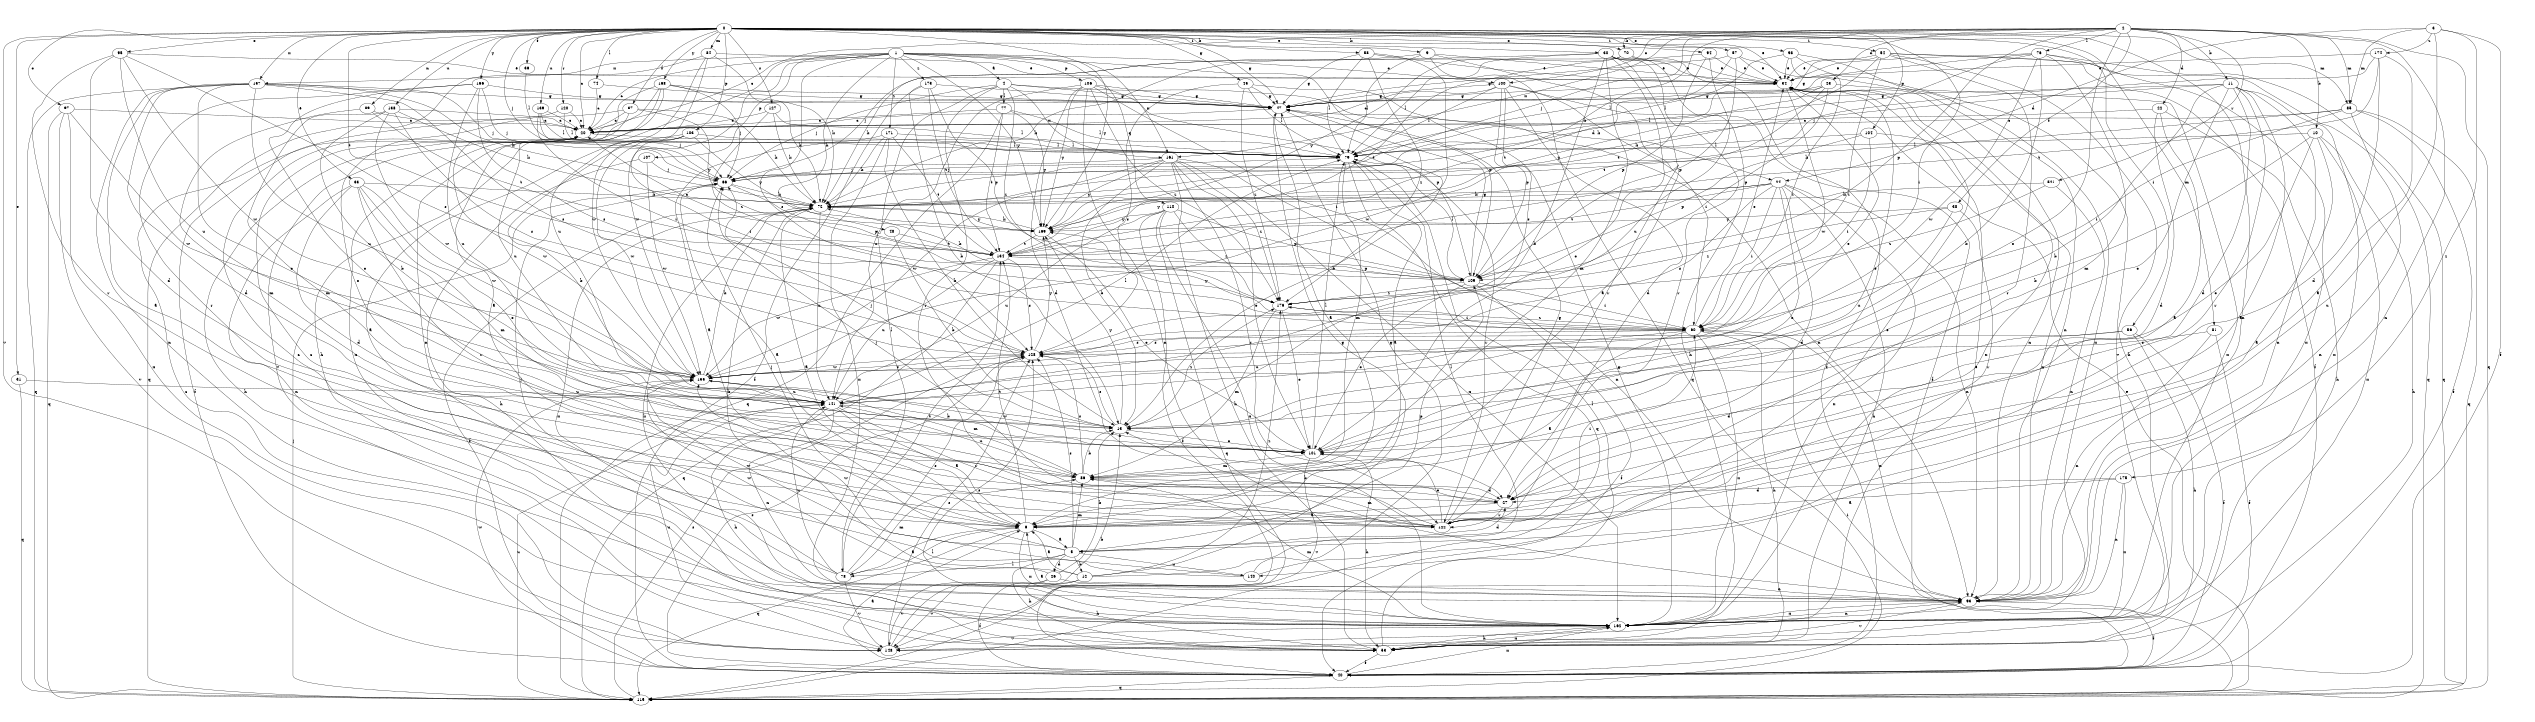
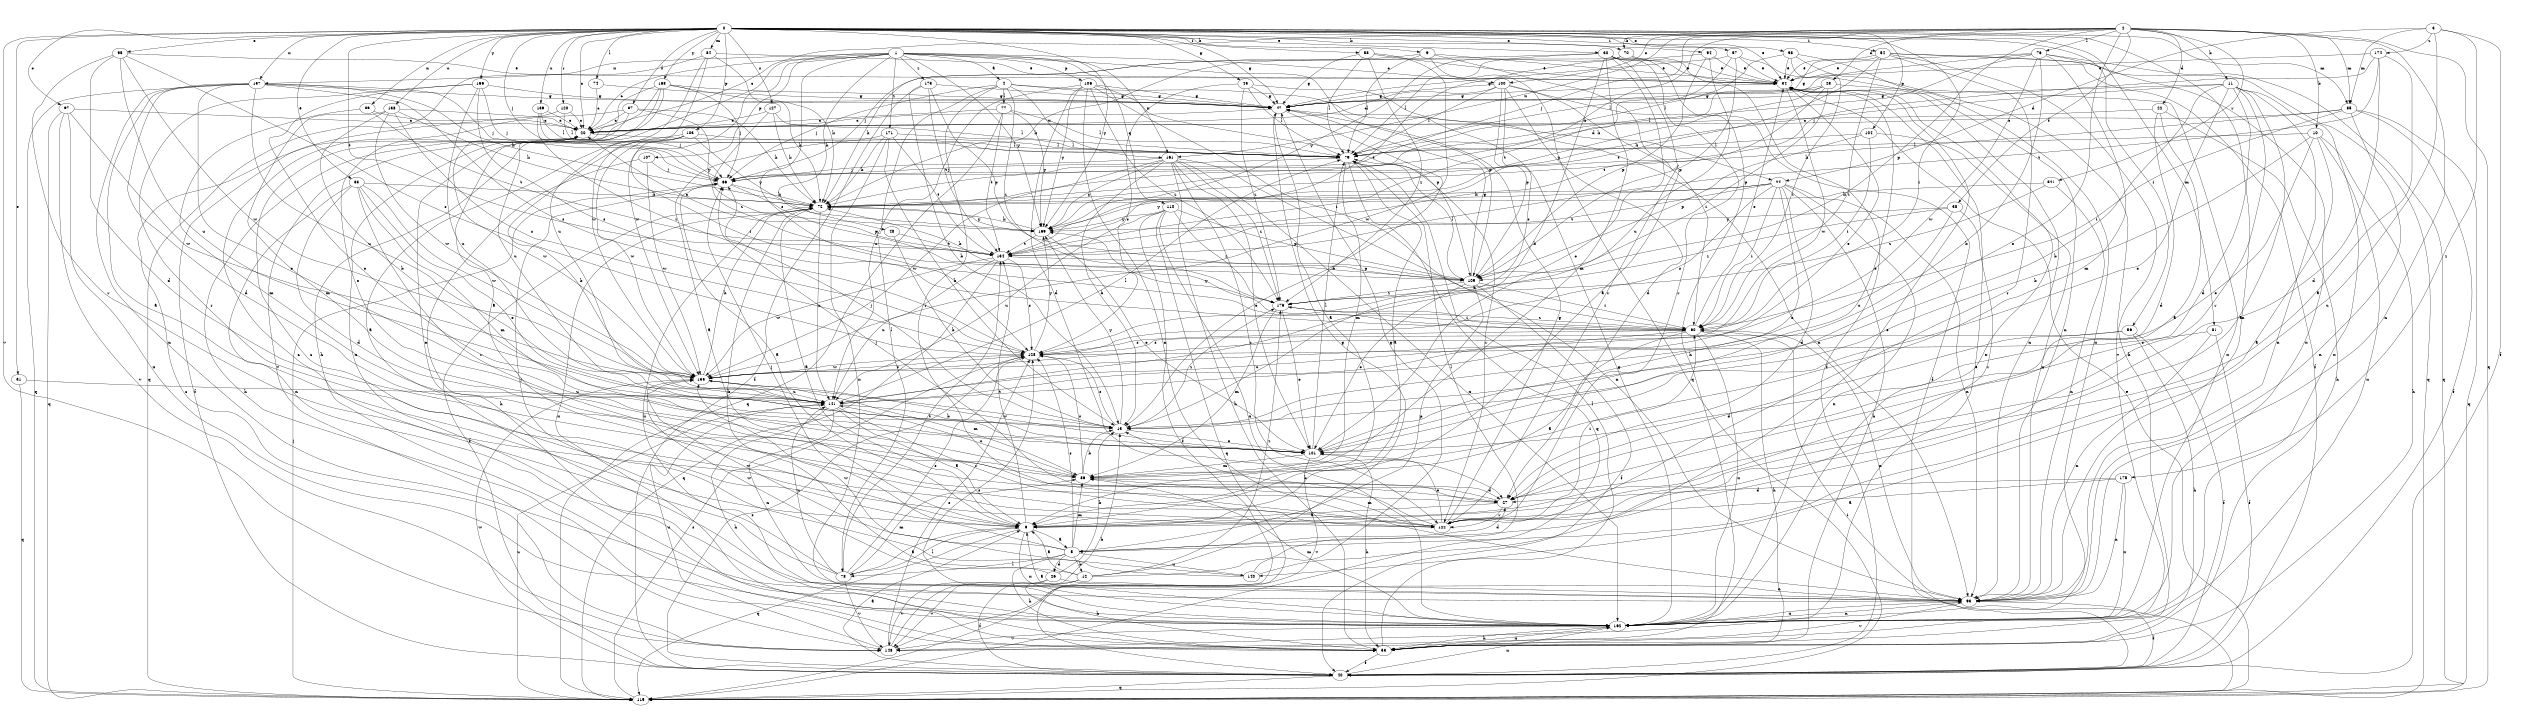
node "36": removed
